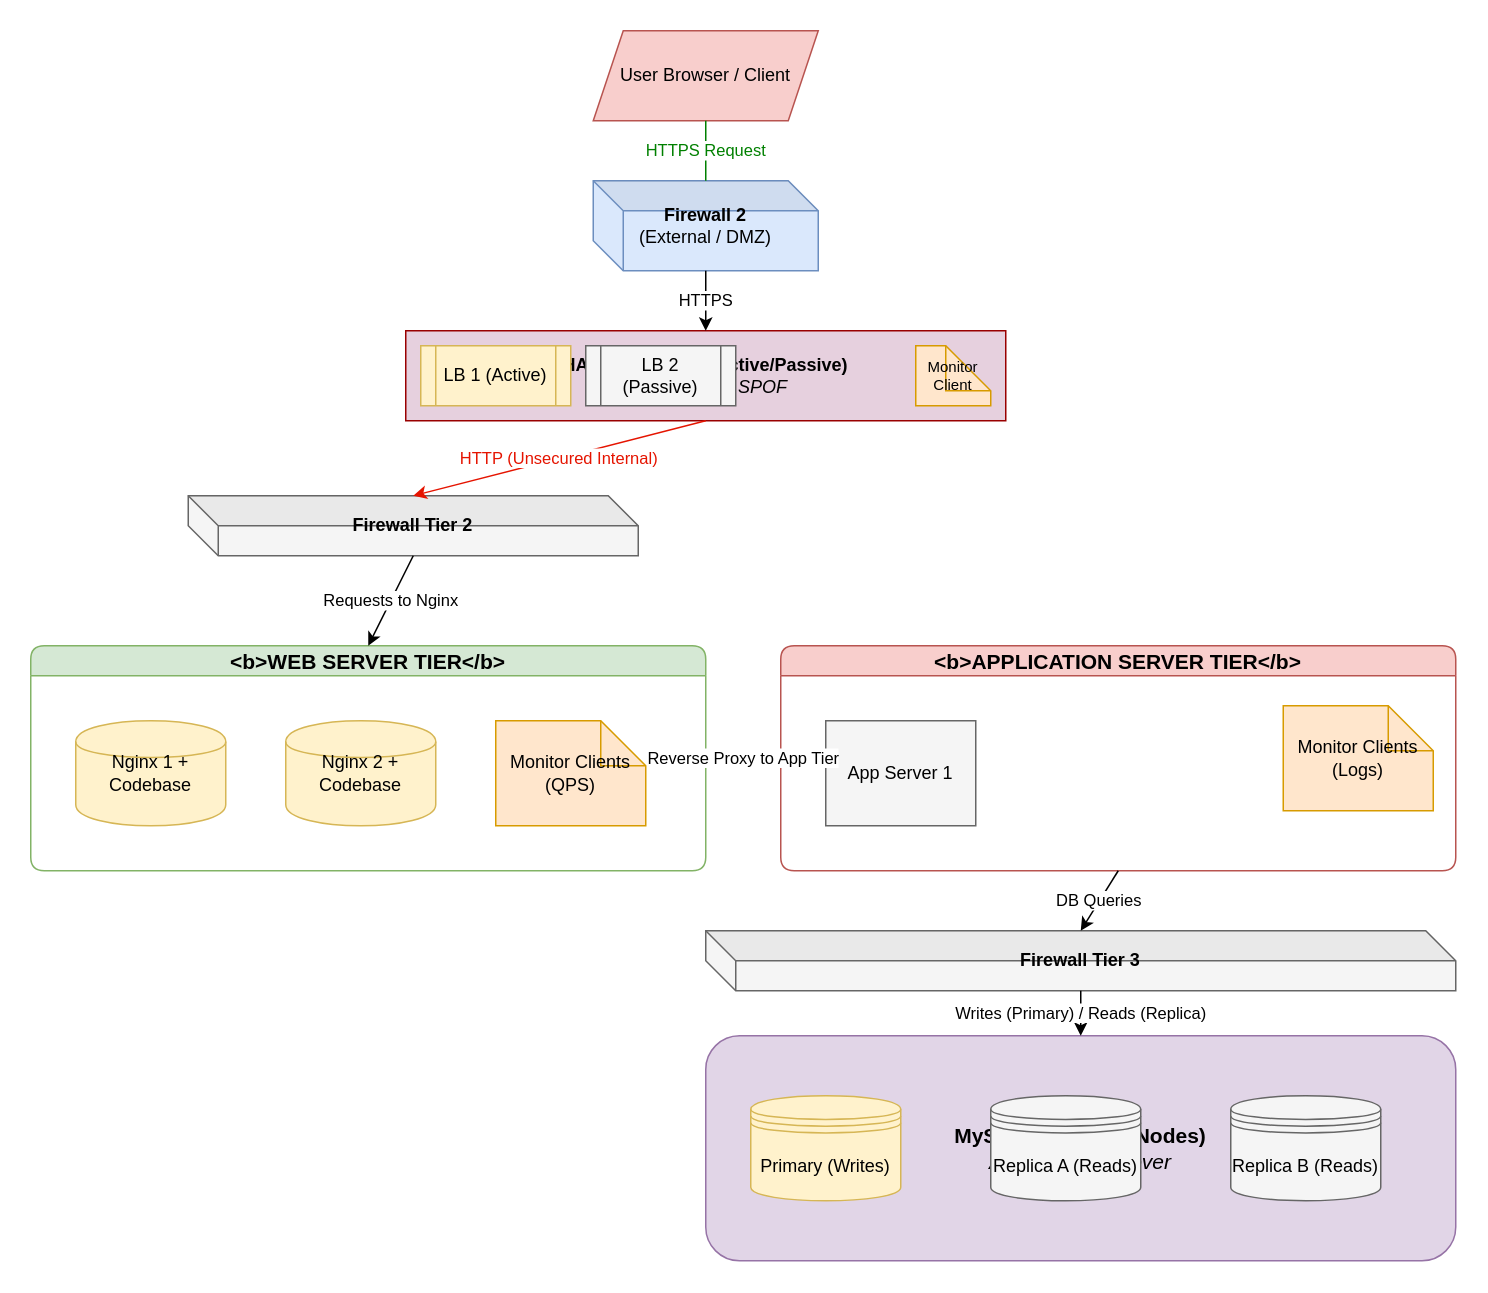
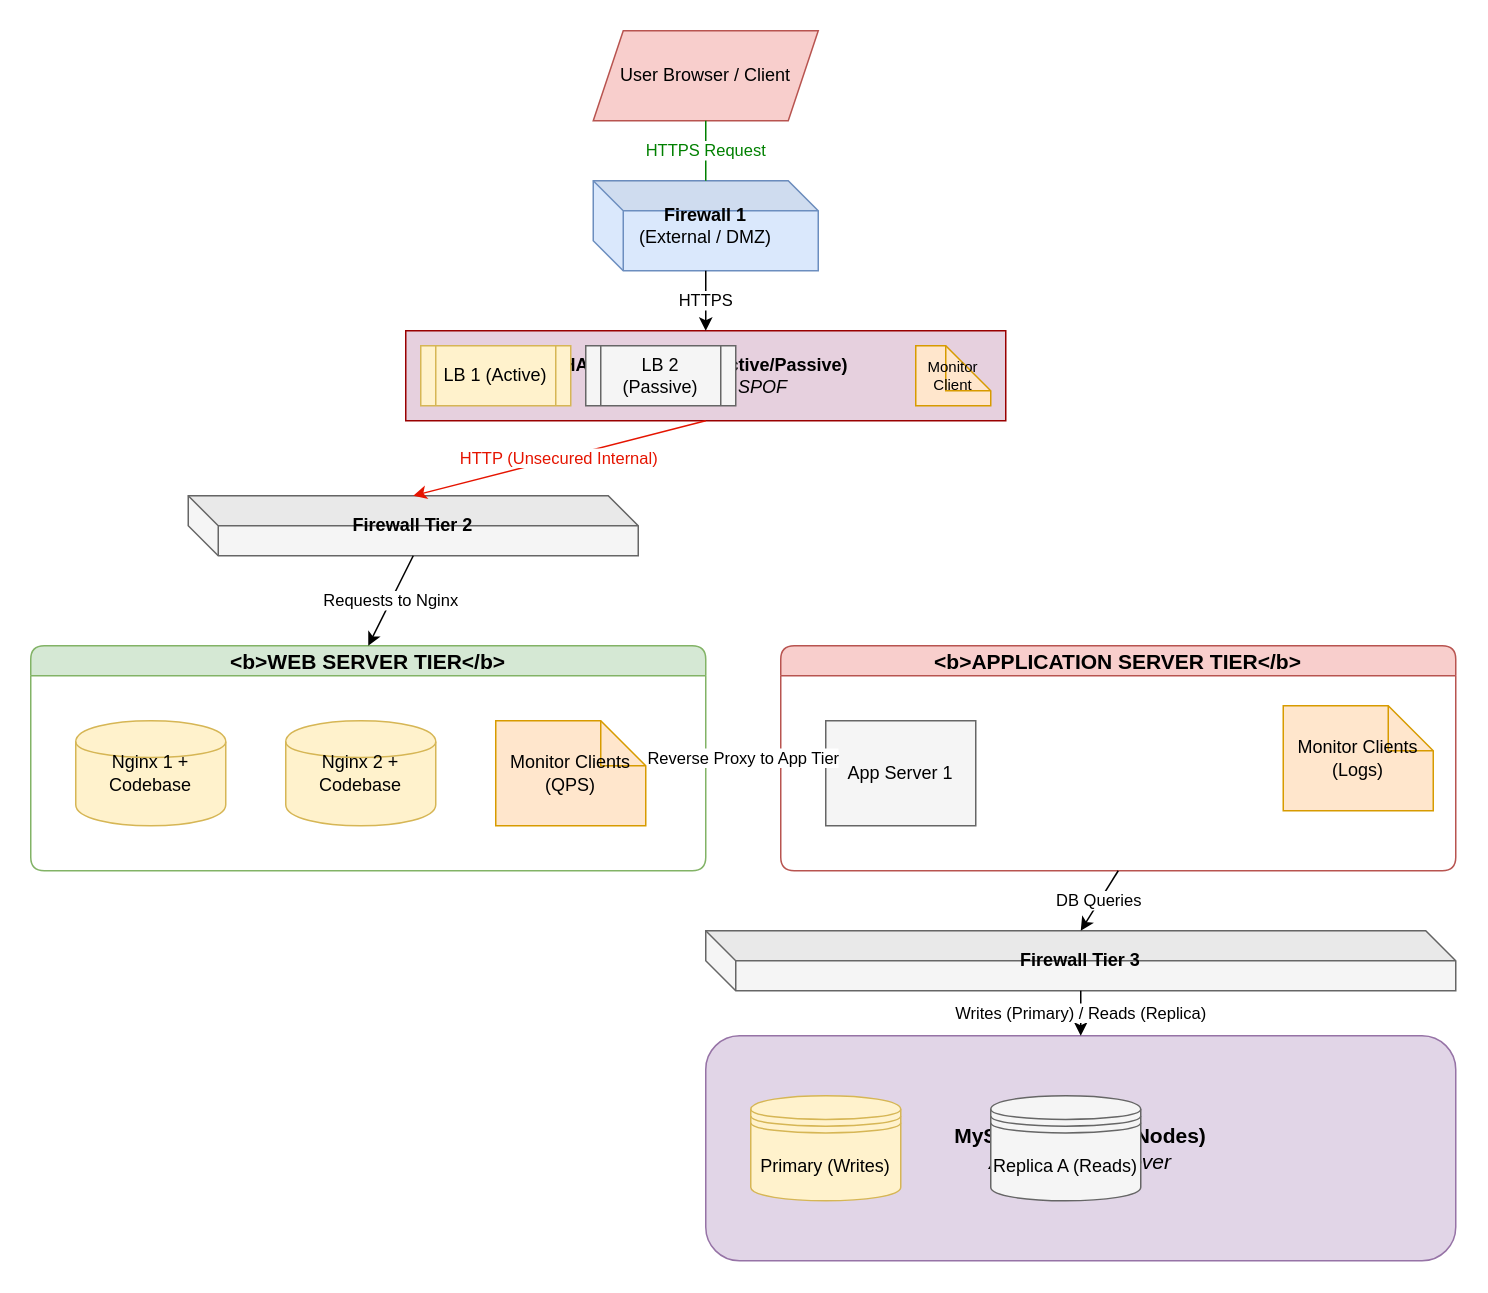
node "Firewall 2 (External / DMZ)": label "Firewall 2 (External / DMZ)" -> "Firewall 1 (External / DMZ)"
node "Replica B (Reads)": removed
